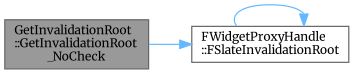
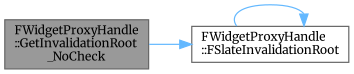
node "GetInvalidationRoot ::GetInvalidationRoot _NoCheck": label "GetInvalidationRoot ::GetInvalidationRoot _NoCheck" -> "FWidgetProxyHandle ::GetInvalidationRoot _NoCheck"
